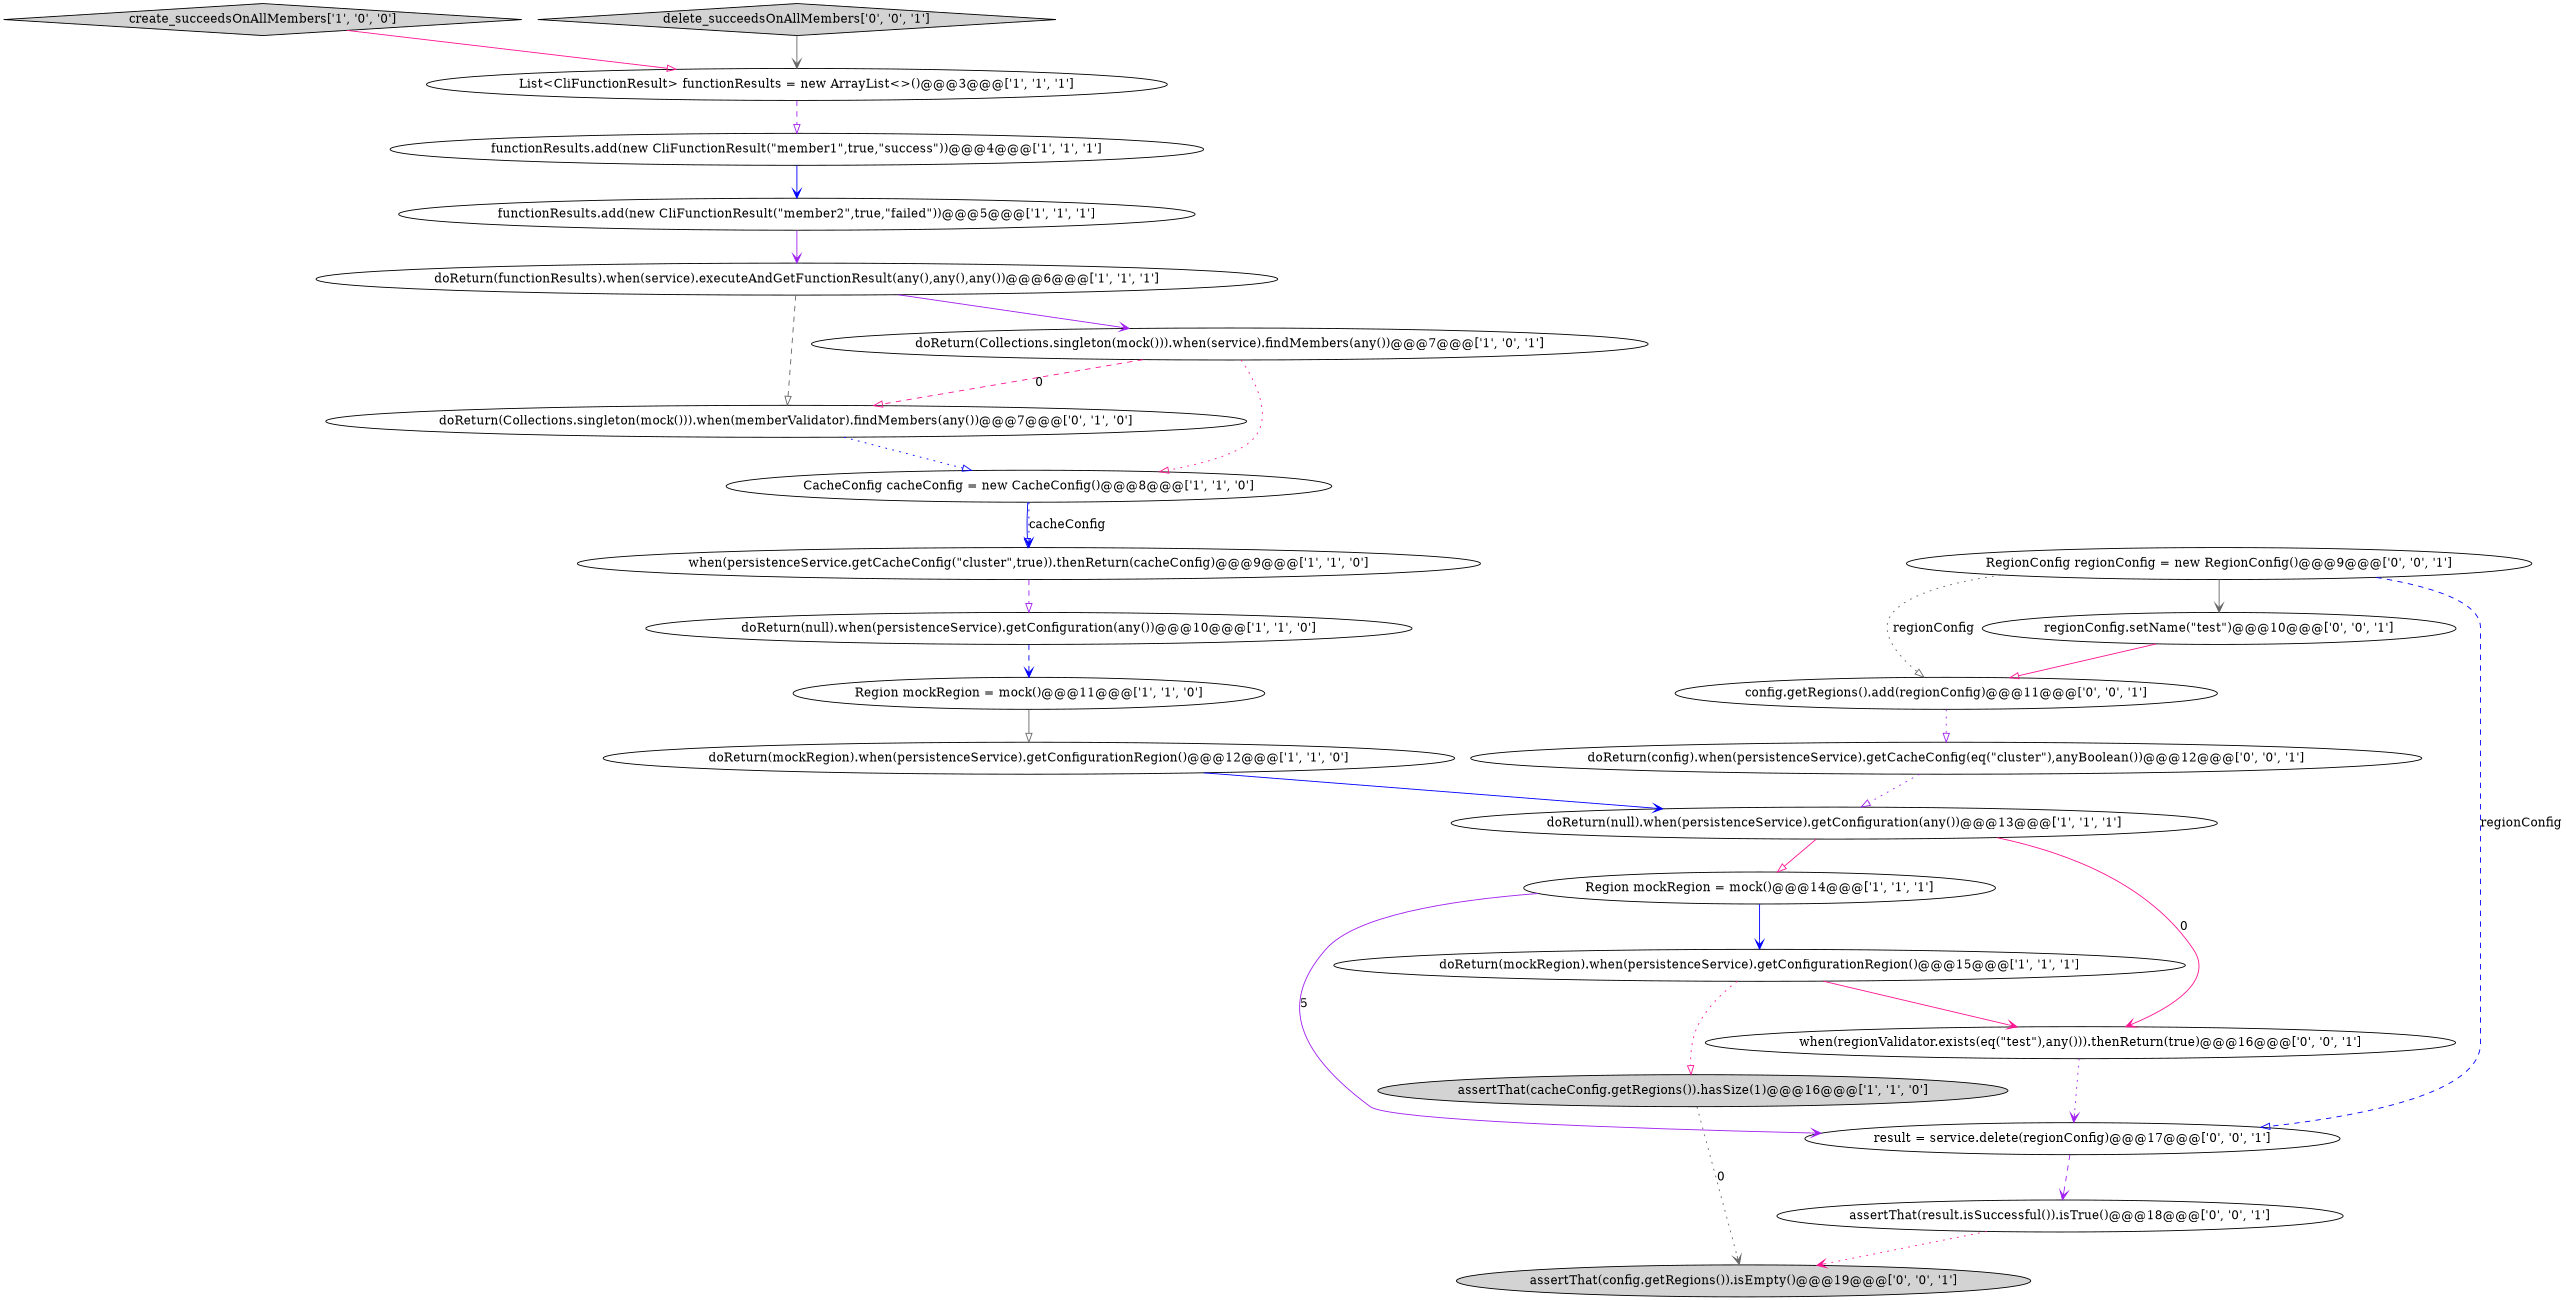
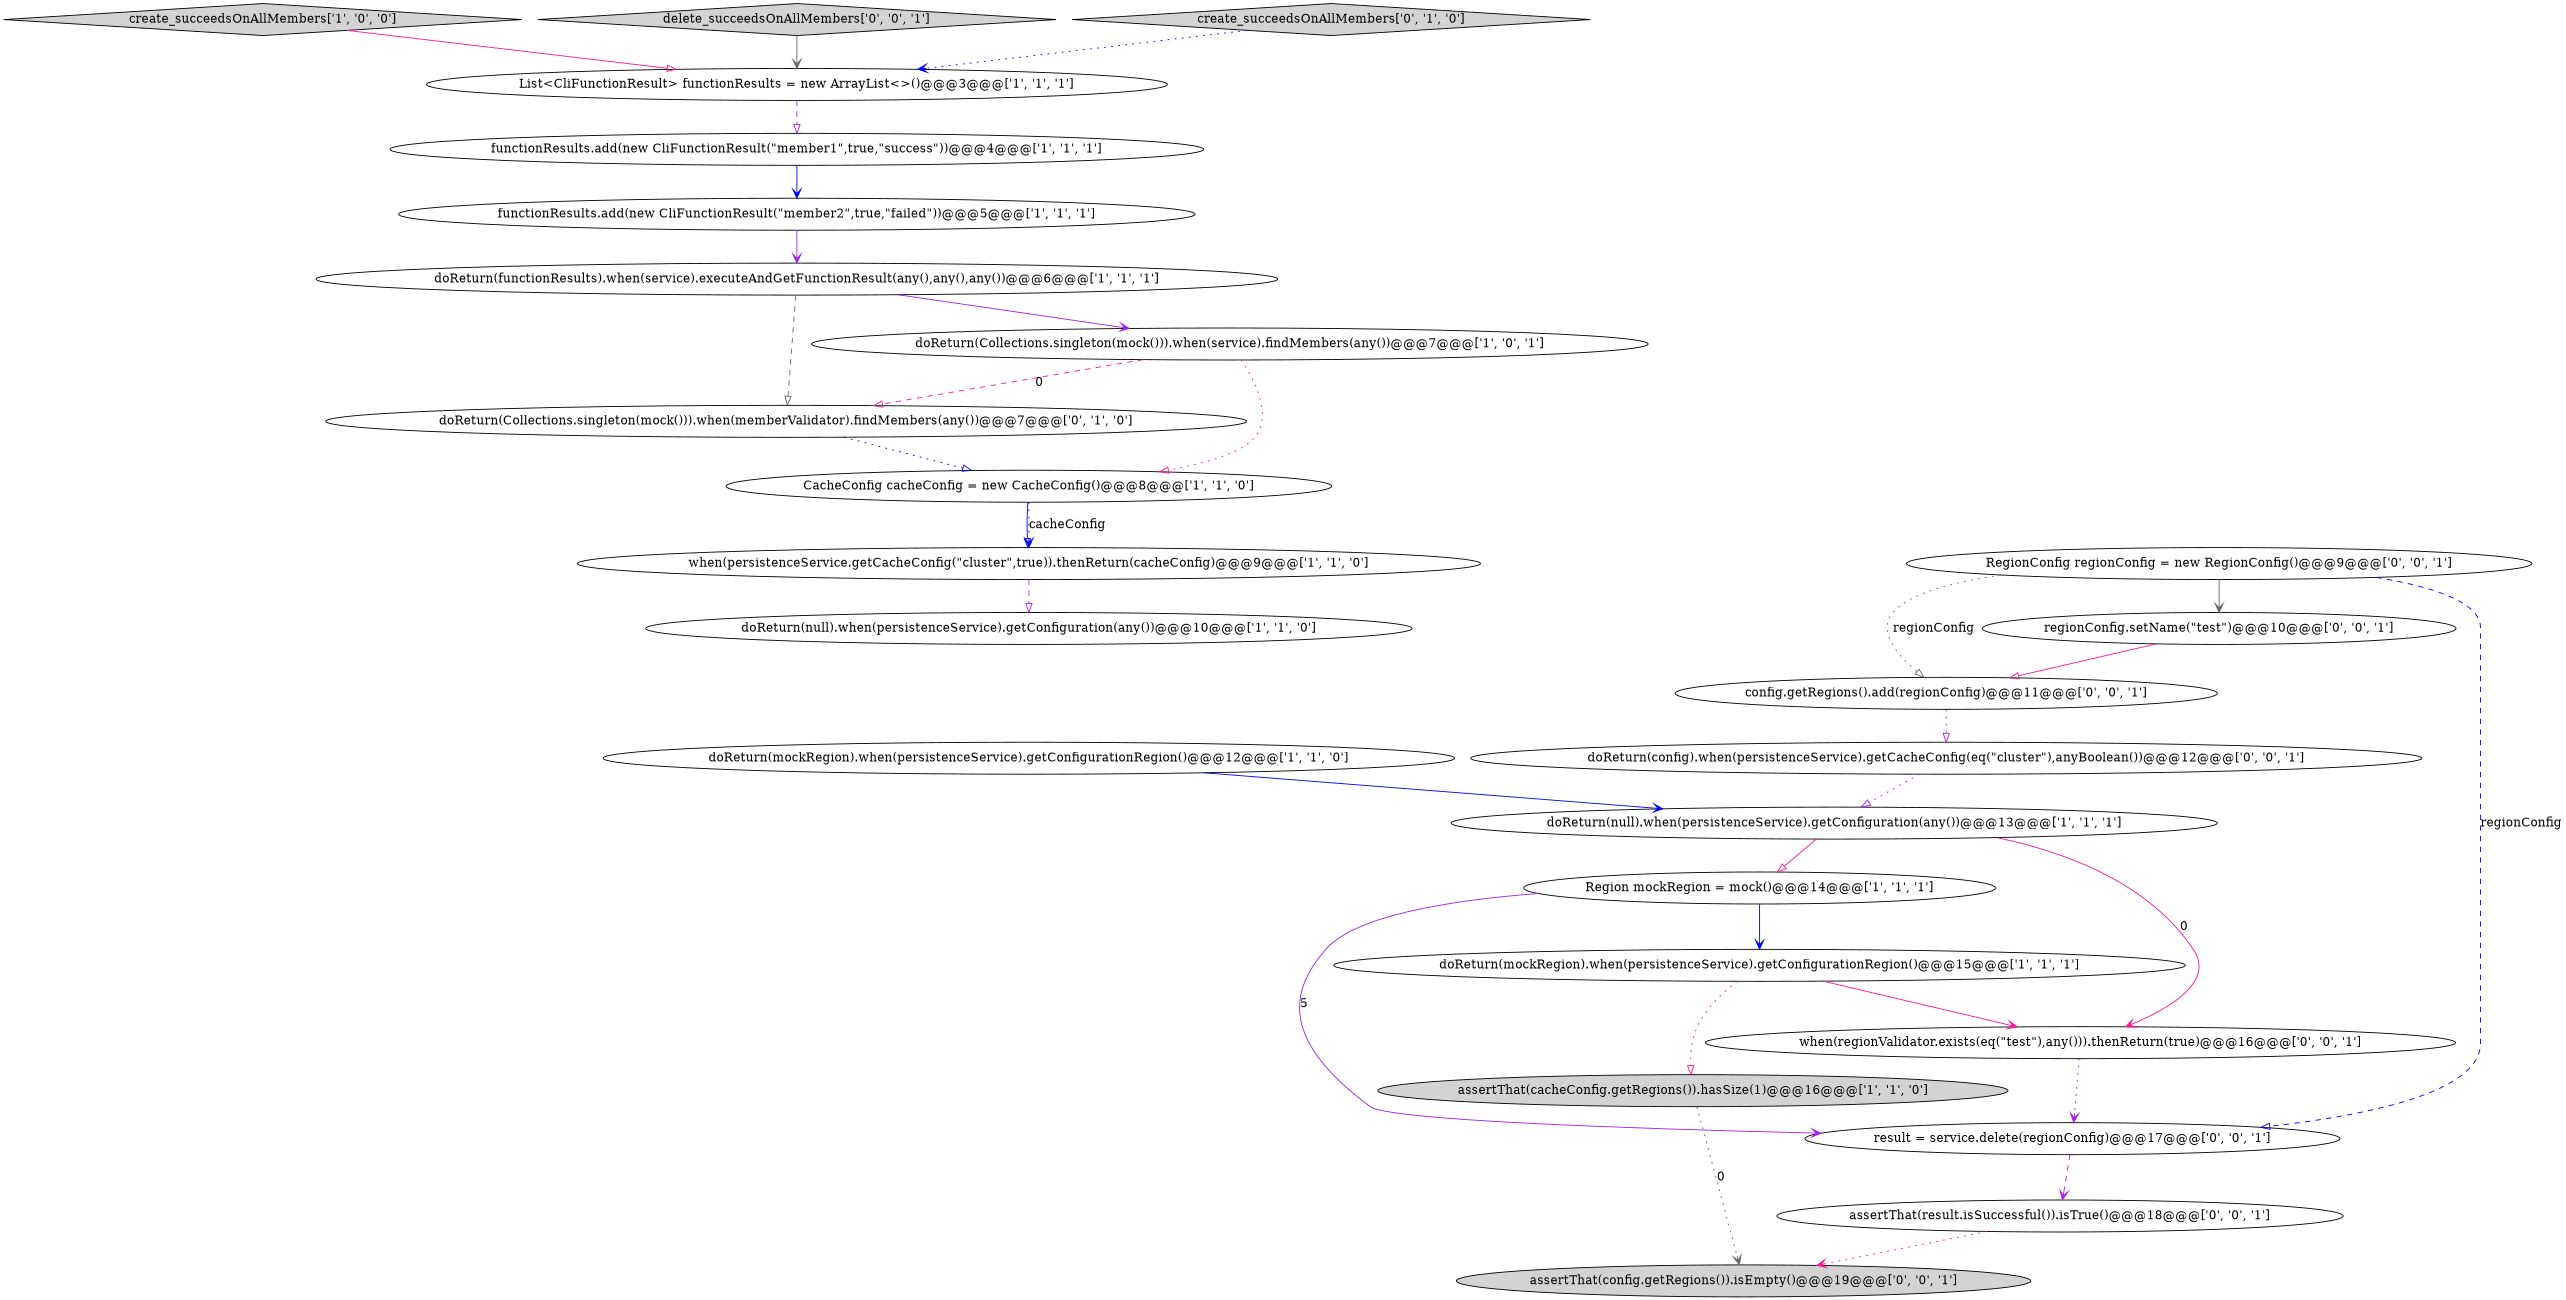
node "create_succeedsOnAllMembers['0', '1', '0']": added
node "Region mockRegion = mock()@@@11@@@['1', '1', '0']": removed
